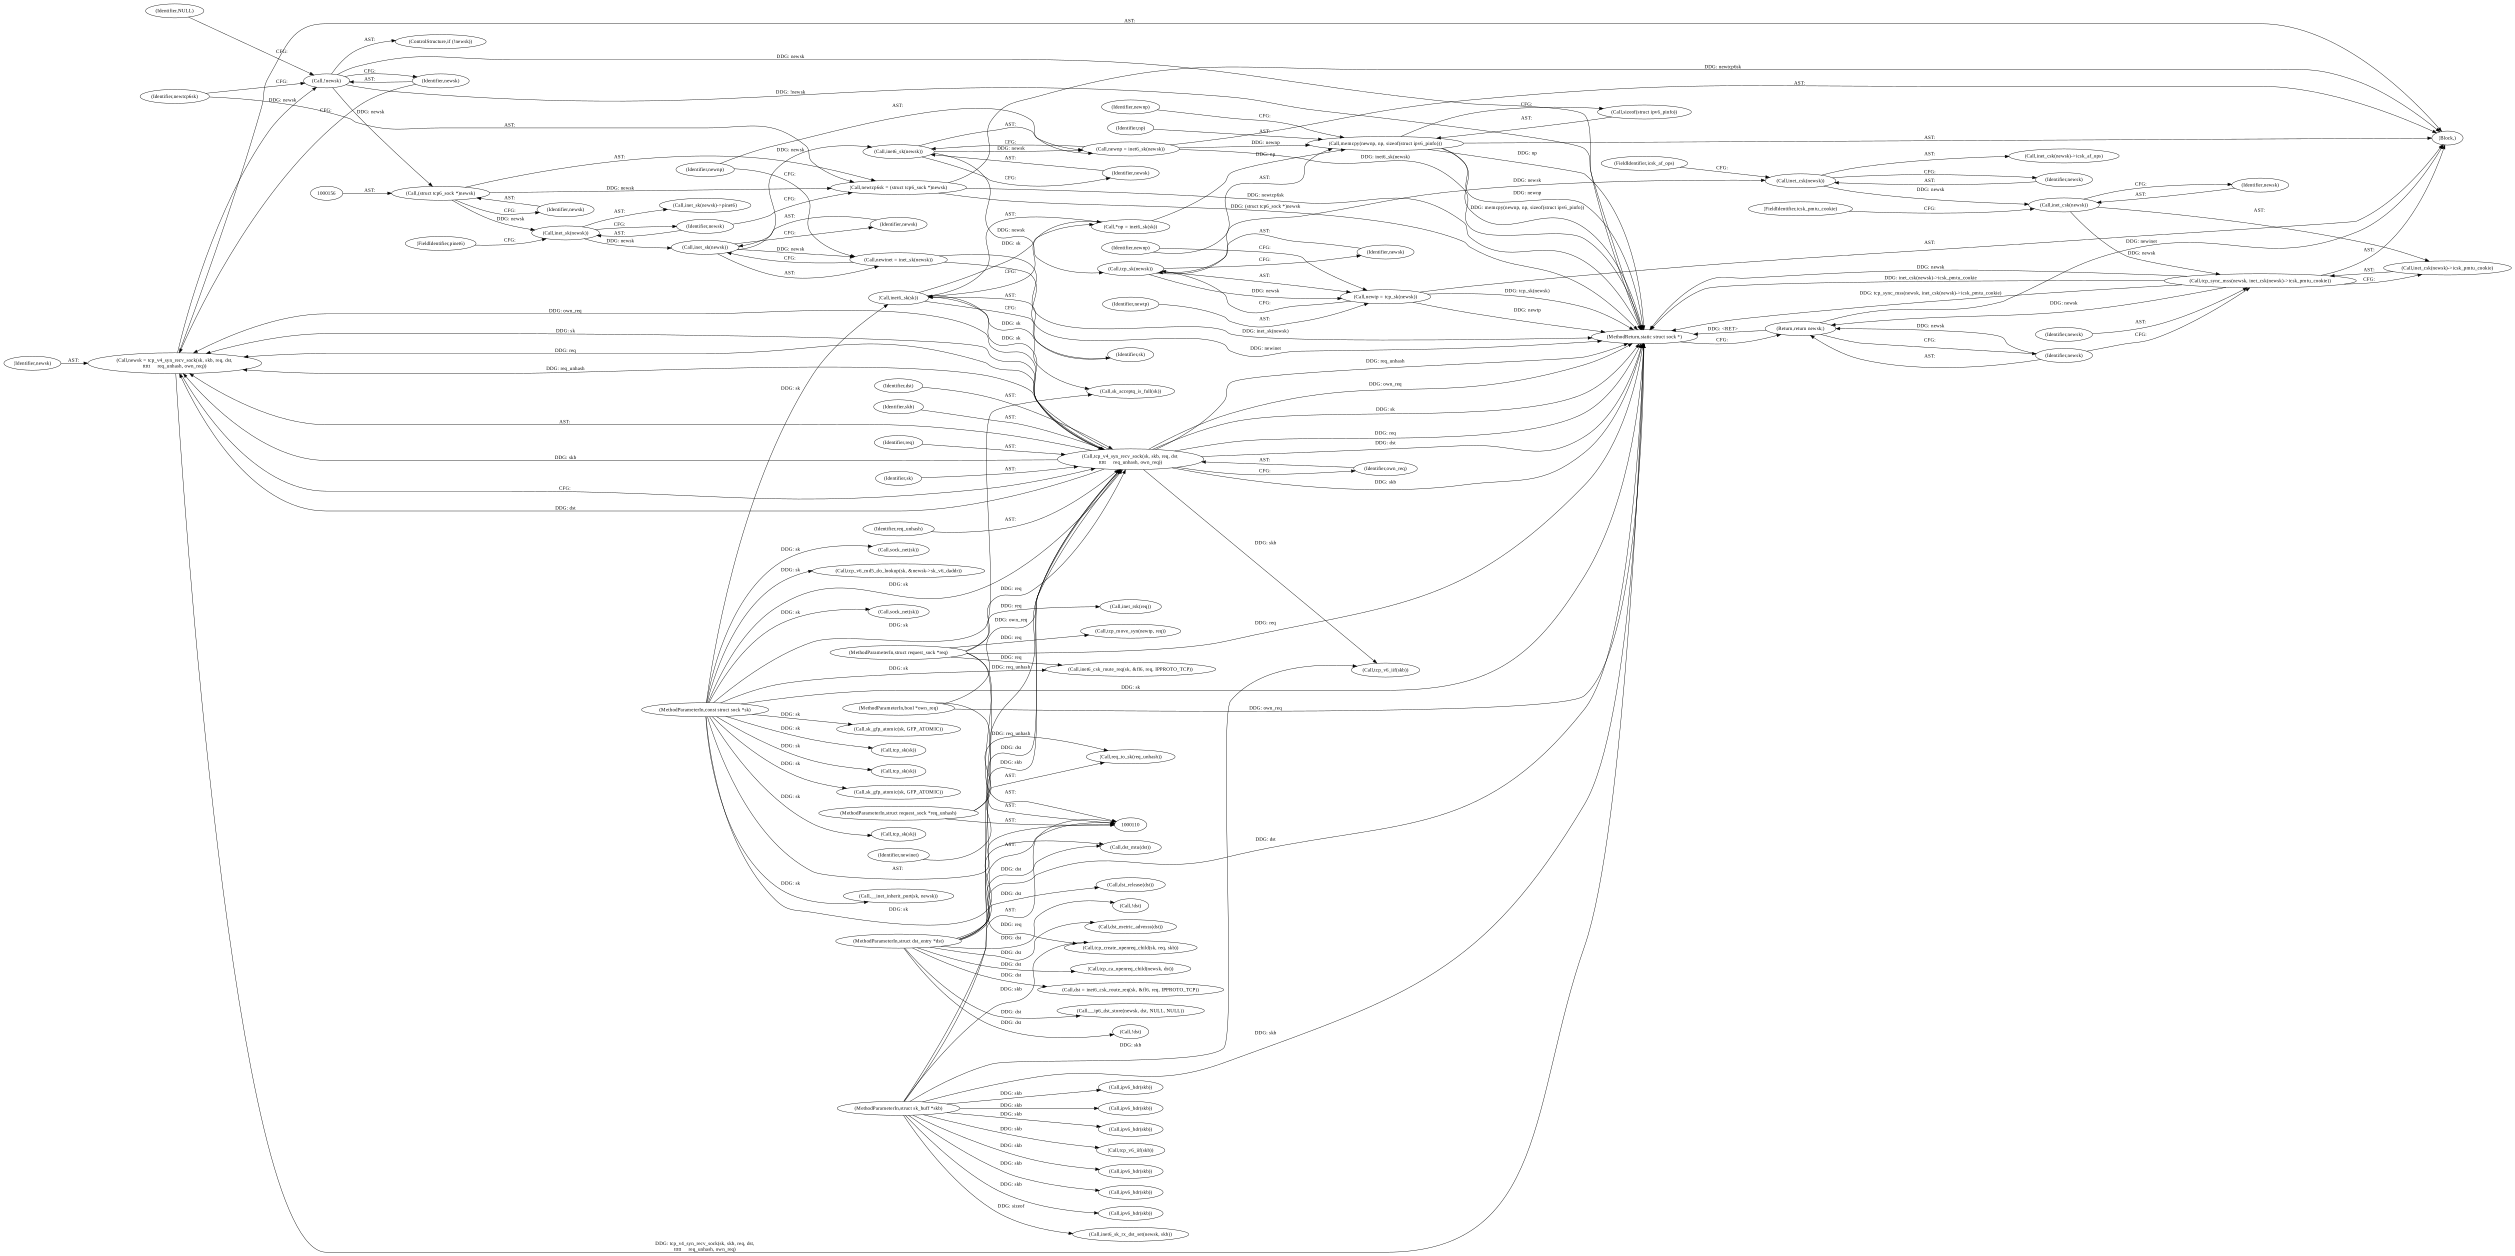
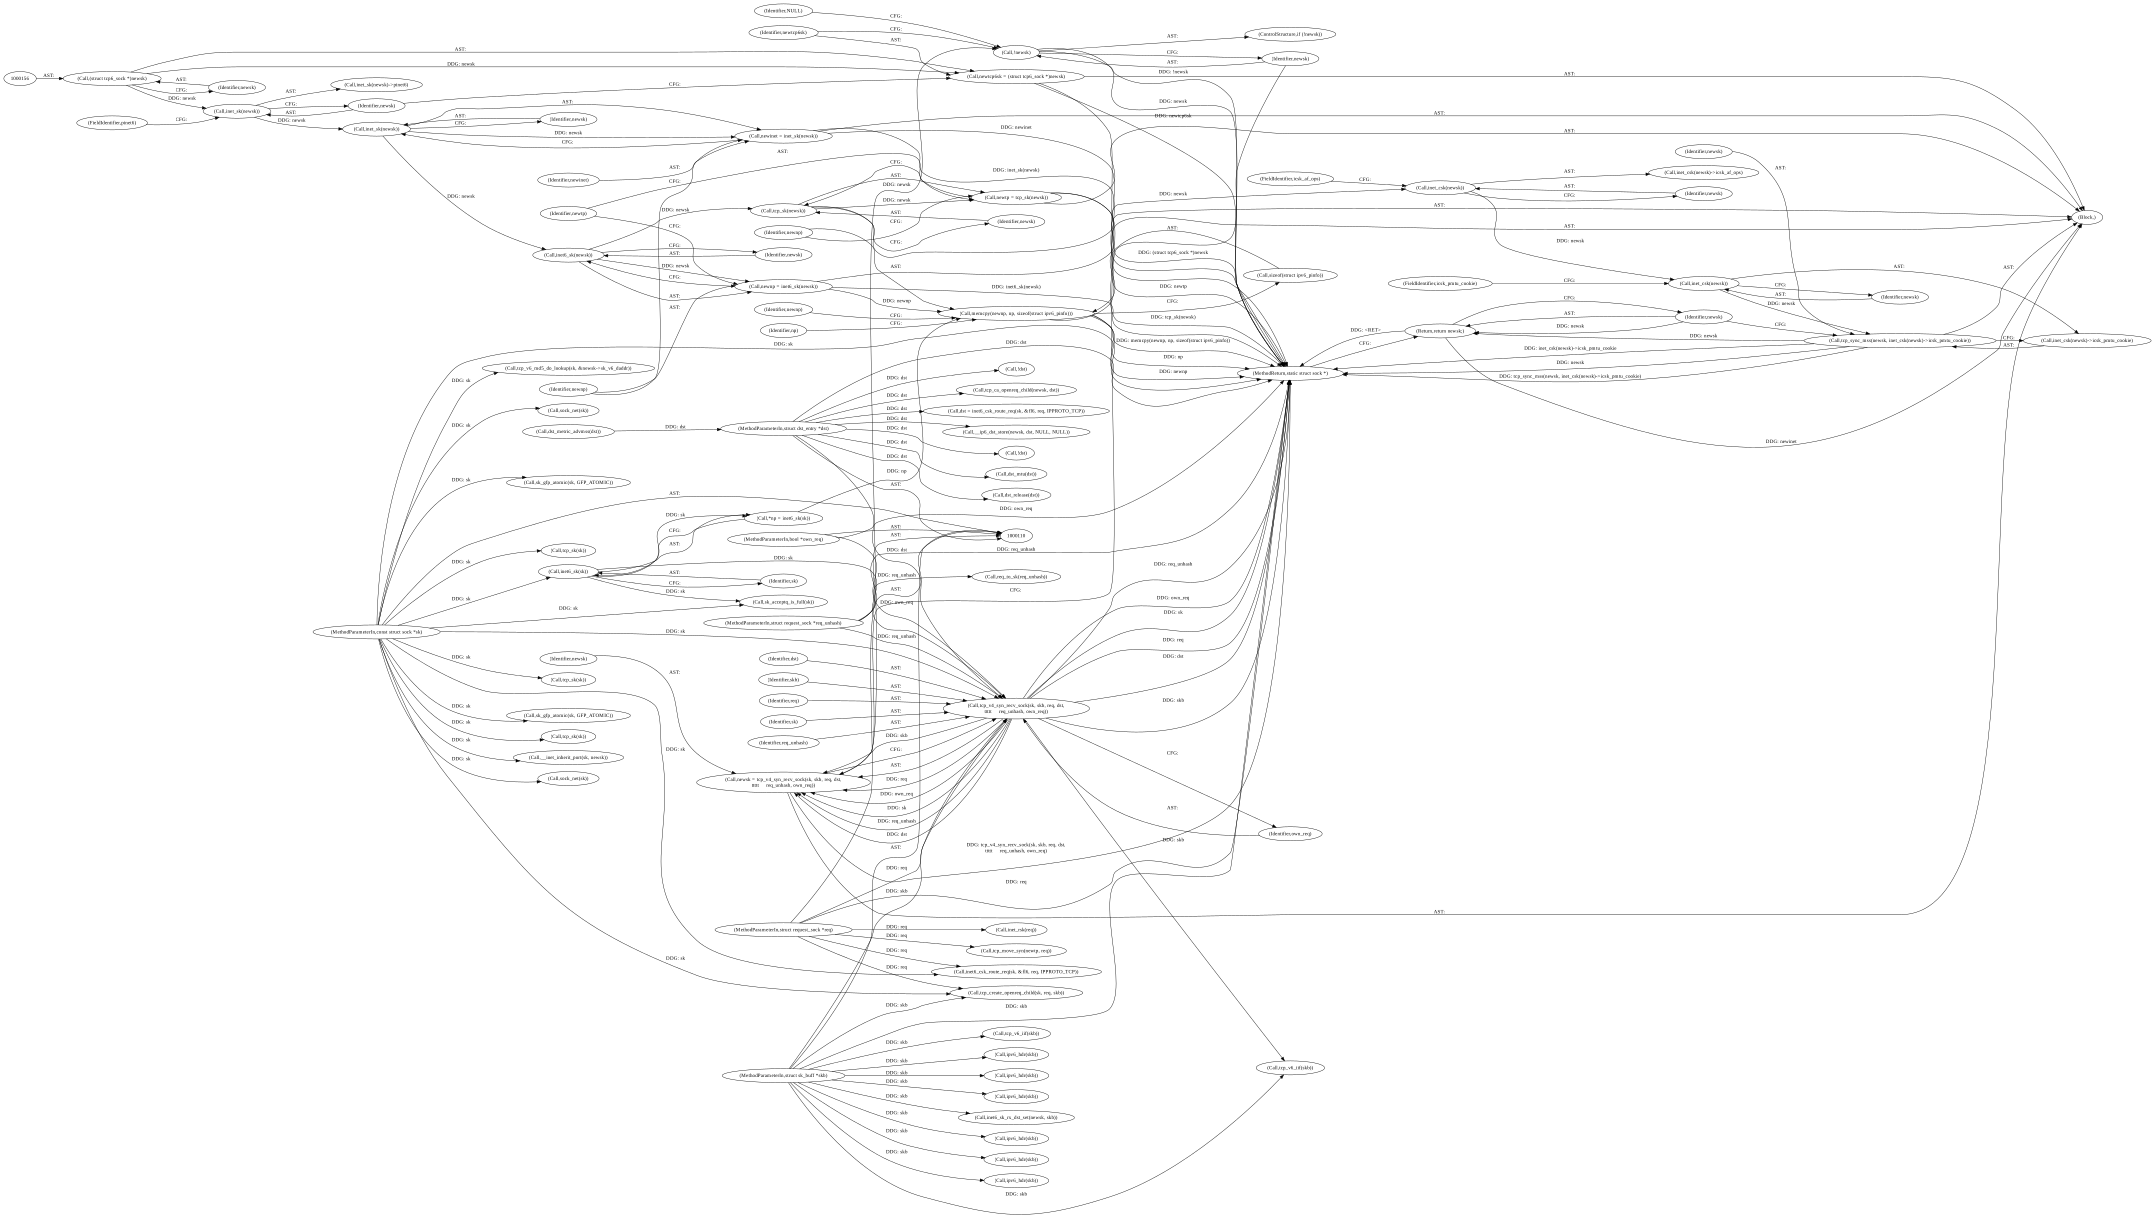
edge "(Call,newtcp6sk = (struct tcp6_sock *)newsk)" -> "(Block,)": label "DDG: newtcp6sk" -> "AST: "
edge "(Call,newinet = inet_sk(newsk))" -> "(Block,)": added, label "AST:"
edge "(Identifier,np)" -> "(Call,memcpy(newnp, np, sizeof(struct ipv6_pinfo)))": label "AST: " -> "CFG: "
edge "(Call,!newsk)" -> "(Call,(struct tcp6_sock *)newsk)": removed, label "DDG: newsk"
edge "(Identifier,newtp)" -> "(Call,newnp = inet6_sk(newsk))": added, label "CFG:"
edge "(MethodParameterIn,struct request_sock *req_unhash)" -> "(MethodReturn,static struct sock *)": added, label "DDG: req_unhash"
edge "(Identifier,newinet)" -> "(Call,req_to_sk(req_unhash))": now "(Identifier,newinet)" -> "(Call,newinet = inet_sk(newsk))"
edge "(MethodParameterIn,const struct sock *sk)" -> "(Call,dst_mtu(dst))": now "(MethodParameterIn,const struct sock *sk)" -> "(Call,tcp_create_openreq_child(sk, req, skb))"
edge "(MethodParameterIn,struct dst_entry *dst)" -> "(Call,dst_metric_advmss(dst))": reversed
edge "(MethodParameterIn,struct sk_buff *skb)" -> "(Call,inet6_sk_rx_dst_set(newsk, skb))": label "DDG: sizeof" -> "DDG: skb"
